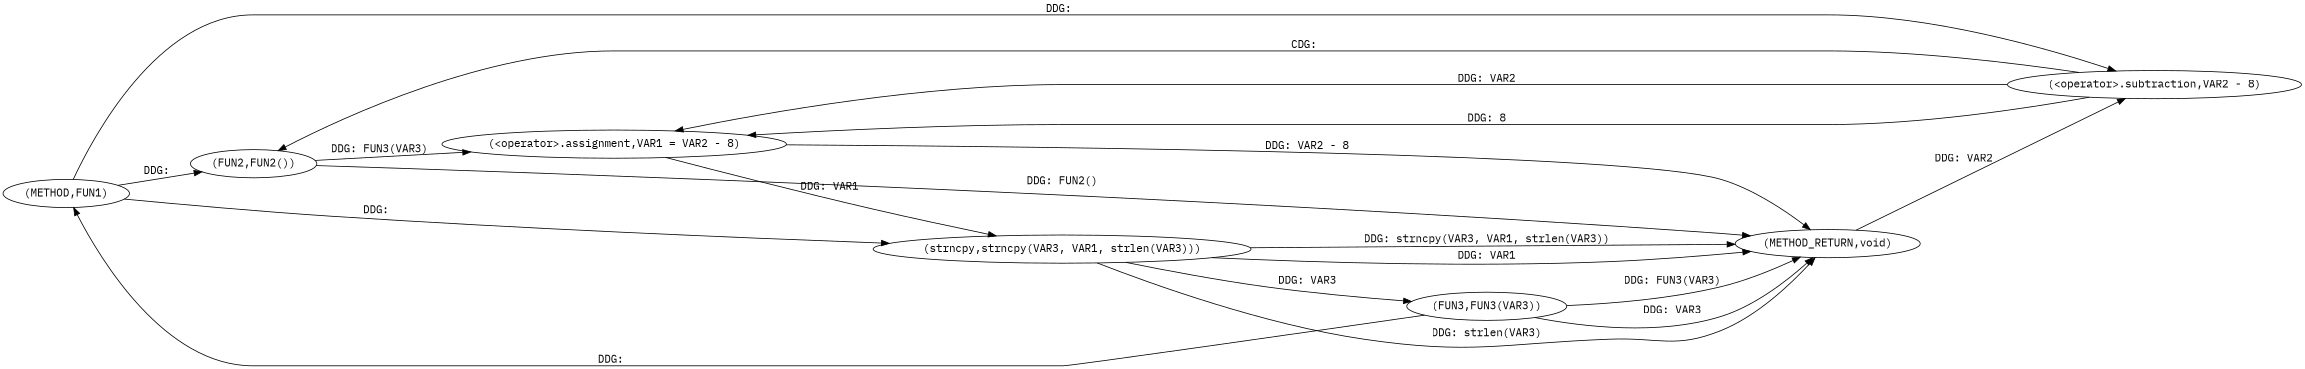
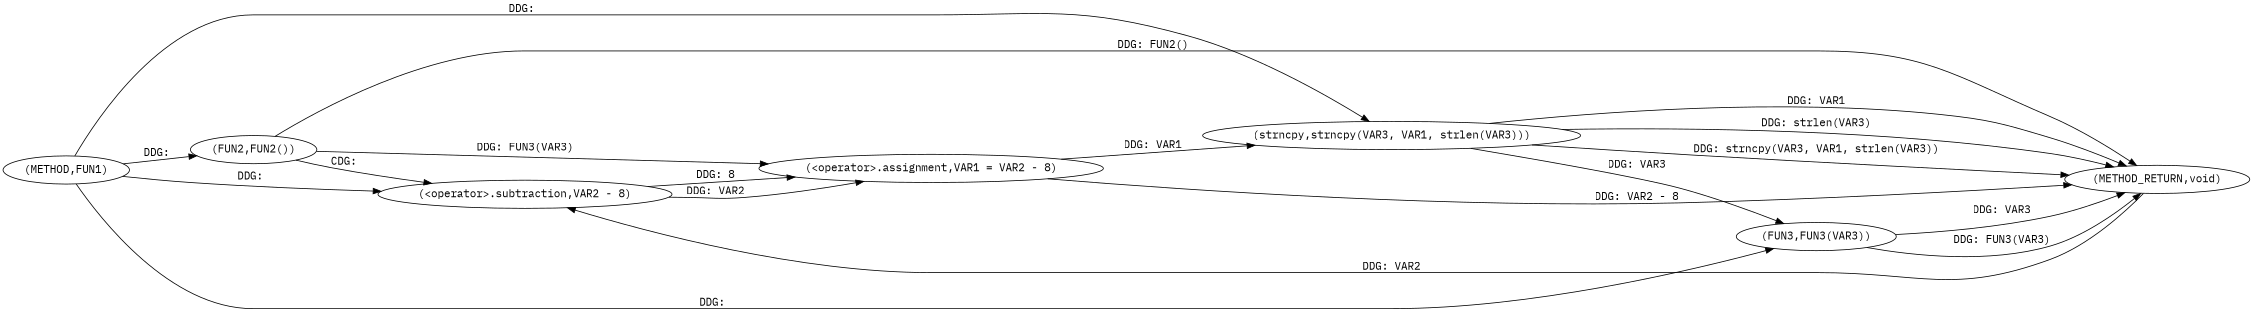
edge "(<operator>.subtraction,VAR2 - 8)" -> "(FUN2,FUN2())": reversed
edge "(FUN3,FUN3(VAR3))" -> "(METHOD,FUN1)": reversed
